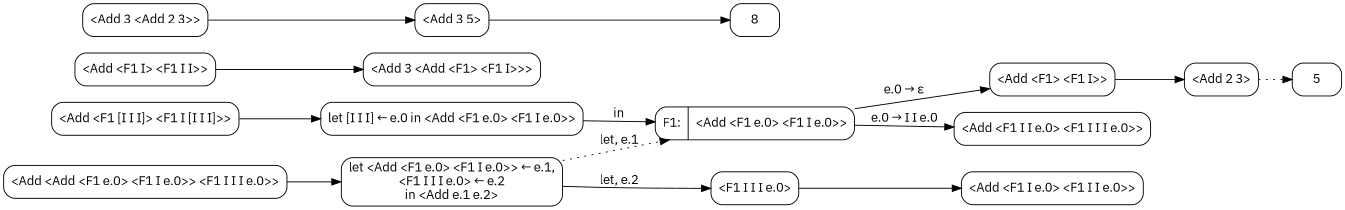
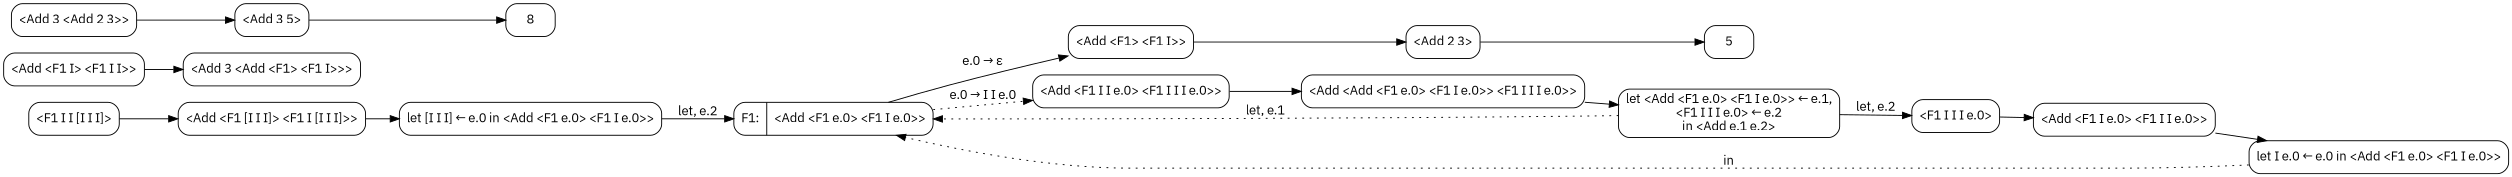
edge "<Add 2 3>" -> "5": style dotted -> solid
edge "<Add <F1 I I e.0> <F1 I I I e.0>>" -> "<Add <Add <F1 e.0> <F1 I e.0>> <F1 I I I e.0>>": added
edge "let [I I I] ← e.0 in <Add <F1 e.0> <F1 I e.0>>" -> "F1:": label "in" -> "let, e.2"
node "<F1 I I [I I I]>": added
edge "F1:" -> "<Add <F1 I I e.0> <F1 I I I e.0>>": style solid -> dotted
node "let I e.0 ← e.0 in <Add <F1 e.0> <F1 I e.0>>": added
